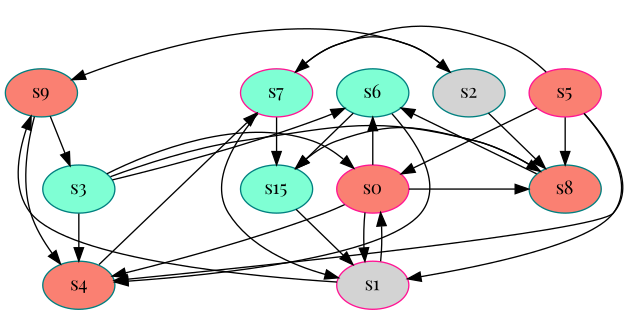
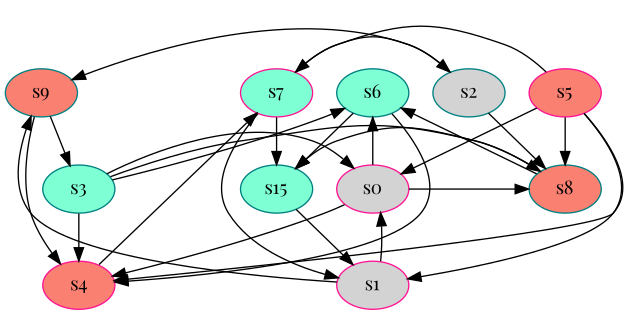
node "s0": fillcolor salmon -> lightgrey
edge "s0" -> "s1": removed
node "s4": color teal -> deeppink
